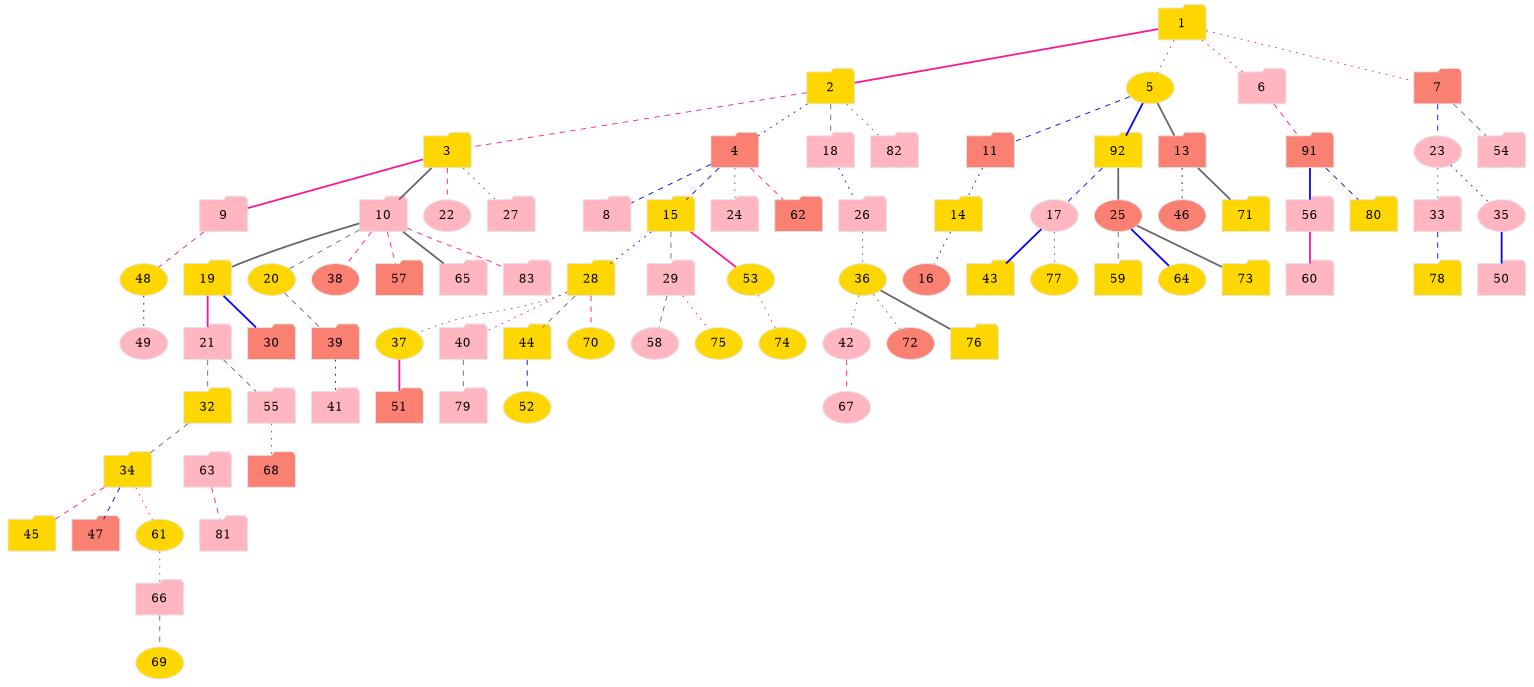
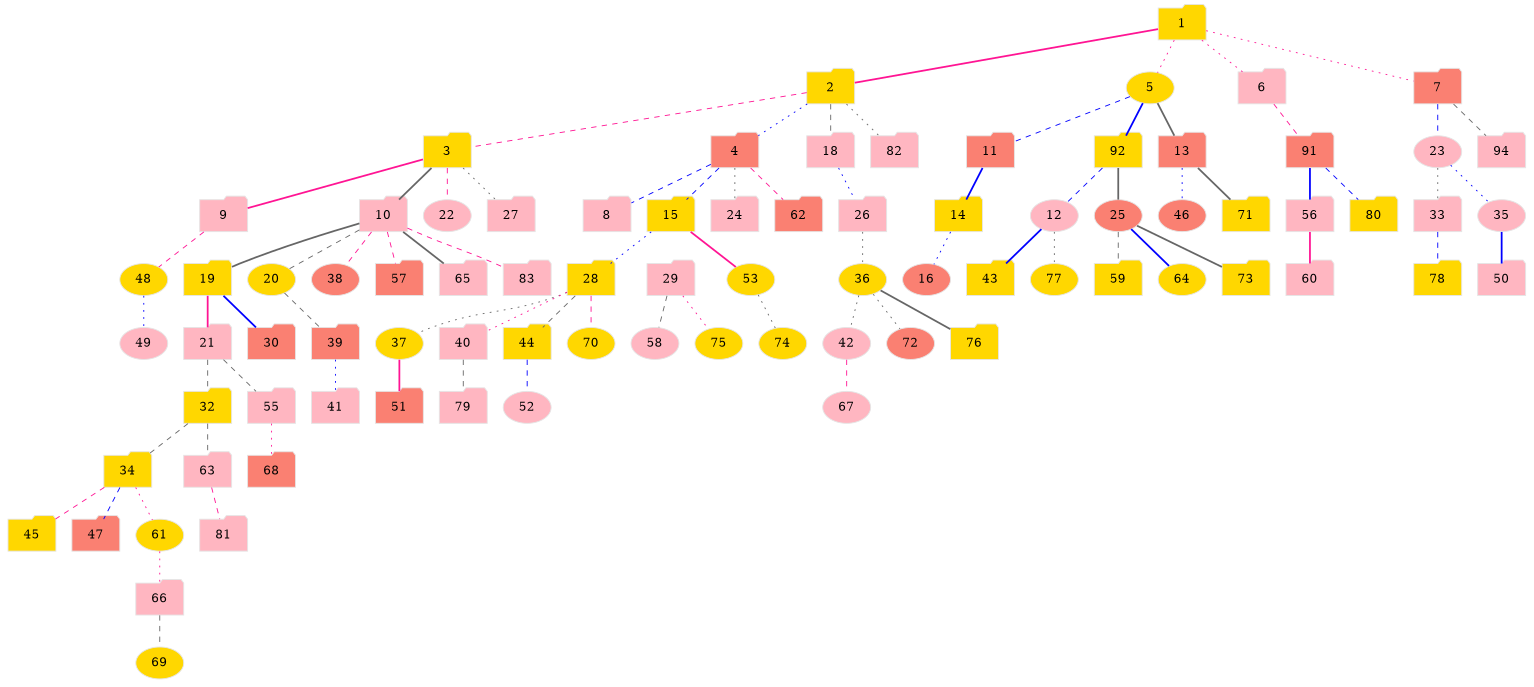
node "54": label "54" -> "94"
edge "11" -- "14": style dotted -> bold
node "17": label "17" -> "12"
edge "15" -- "29": removed
node "52": fillcolor gold -> lightpink
edge "32" -- "63": added
